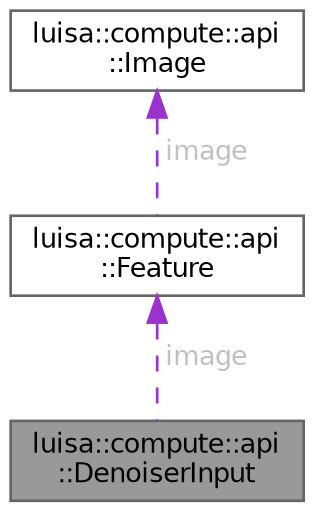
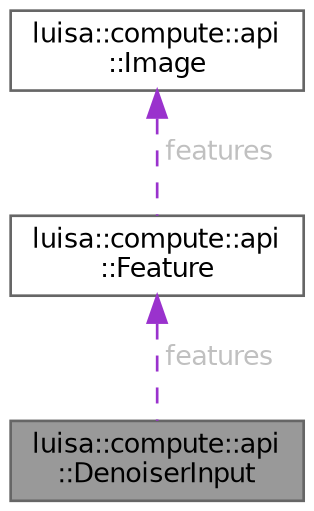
edge "luisa::compute::api ::Feature" -> "luisa::compute::api ::Image": label " image" -> " features"
edge "luisa::compute::api ::DenoiserInput" -> "luisa::compute::api ::Feature": label " image" -> " features"
